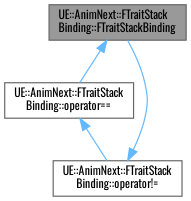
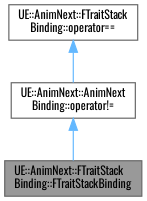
edge "UE::AnimNext::FTraitStack Binding::operator==" -> "UE::AnimNext::FTraitStack Binding::FTraitStackBinding": removed
node "UE::AnimNext::FTraitStack Binding::operator!=": label "UE::AnimNext::FTraitStack Binding::operator!=" -> "UE::AnimNext::AnimNext Binding::operator!="
